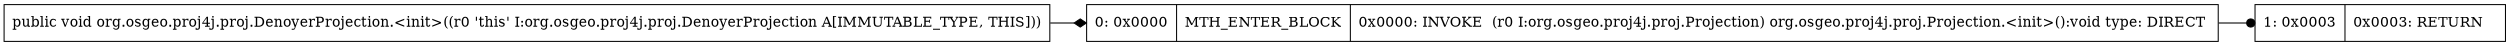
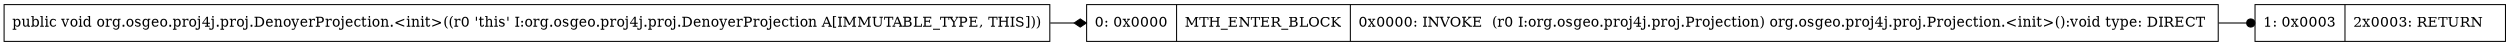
node "1: 0x0003": text "0x0003: RETURN" -> "2x0003: RETURN"
